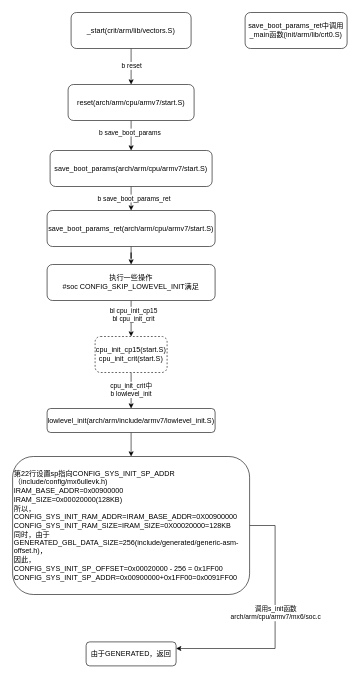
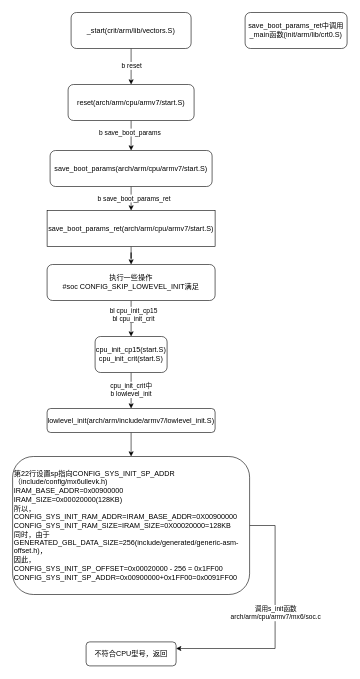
node "save_boot_params_ret(arch/arm/cpu/armv7/start.S)": shape rounded rectangle -> rectangle
node "cpu_init_cp15(start.S) cpu_init_crit(start.S)": style dashed -> solid
node "由于GENERATED，返回": label "由于GENERATED，返回" -> "不符合CPU型号，返回"
